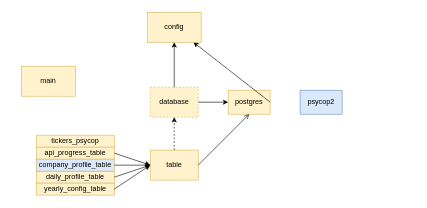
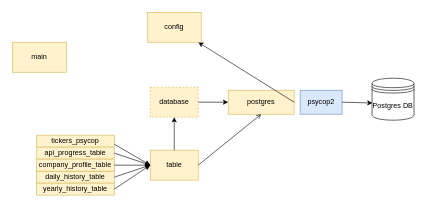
edge "database" -> "config": removed
node "main": moved (48, 81) -> (39, 57)
node "Postgres DB": added
node "postgres": size 42x24 -> 66x24
edge "psycop2" -> "Postgres DB": added
edge "table" -> "database": style dashed -> solid
node "api_progress_table": shape rectangle -> rounded rectangle
edge "tickers_psycop" -> "table": added
node "company_profile_table": fillcolor #dae8fc -> #fff2cc
node "daily_profile_table": label "daily_profile_table" -> "daily_history_table"
node "yearly_config_table": label "yearly_config_table" -> "yearly_history_table"
